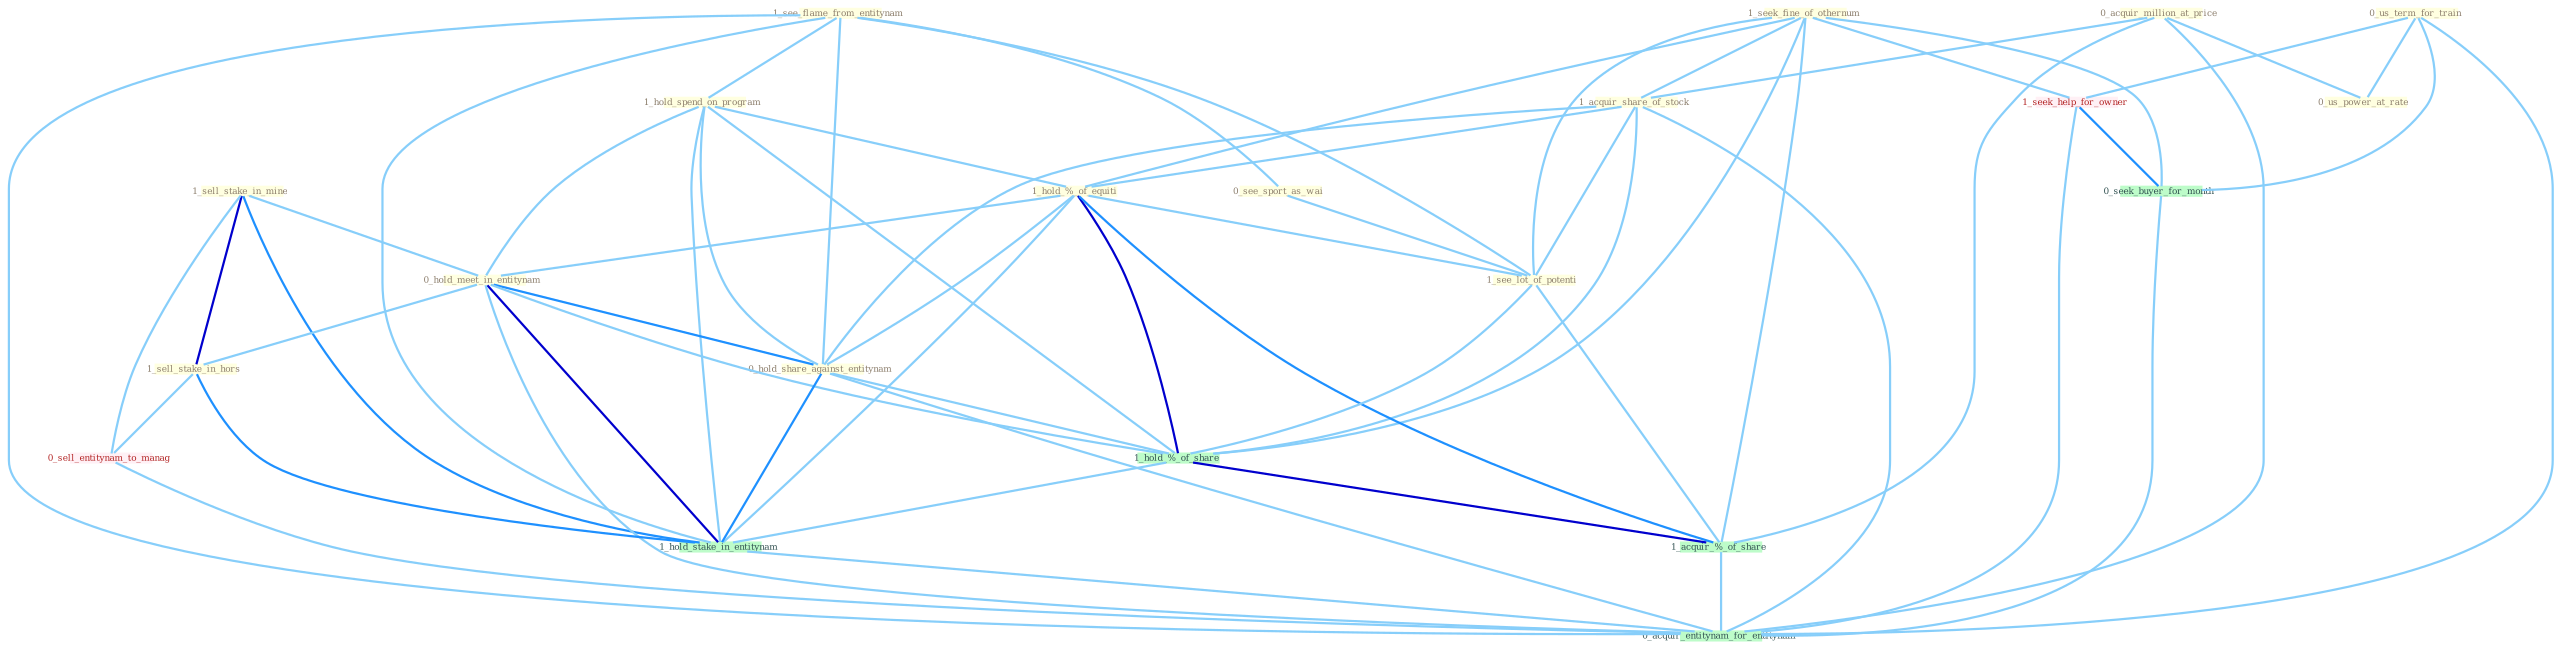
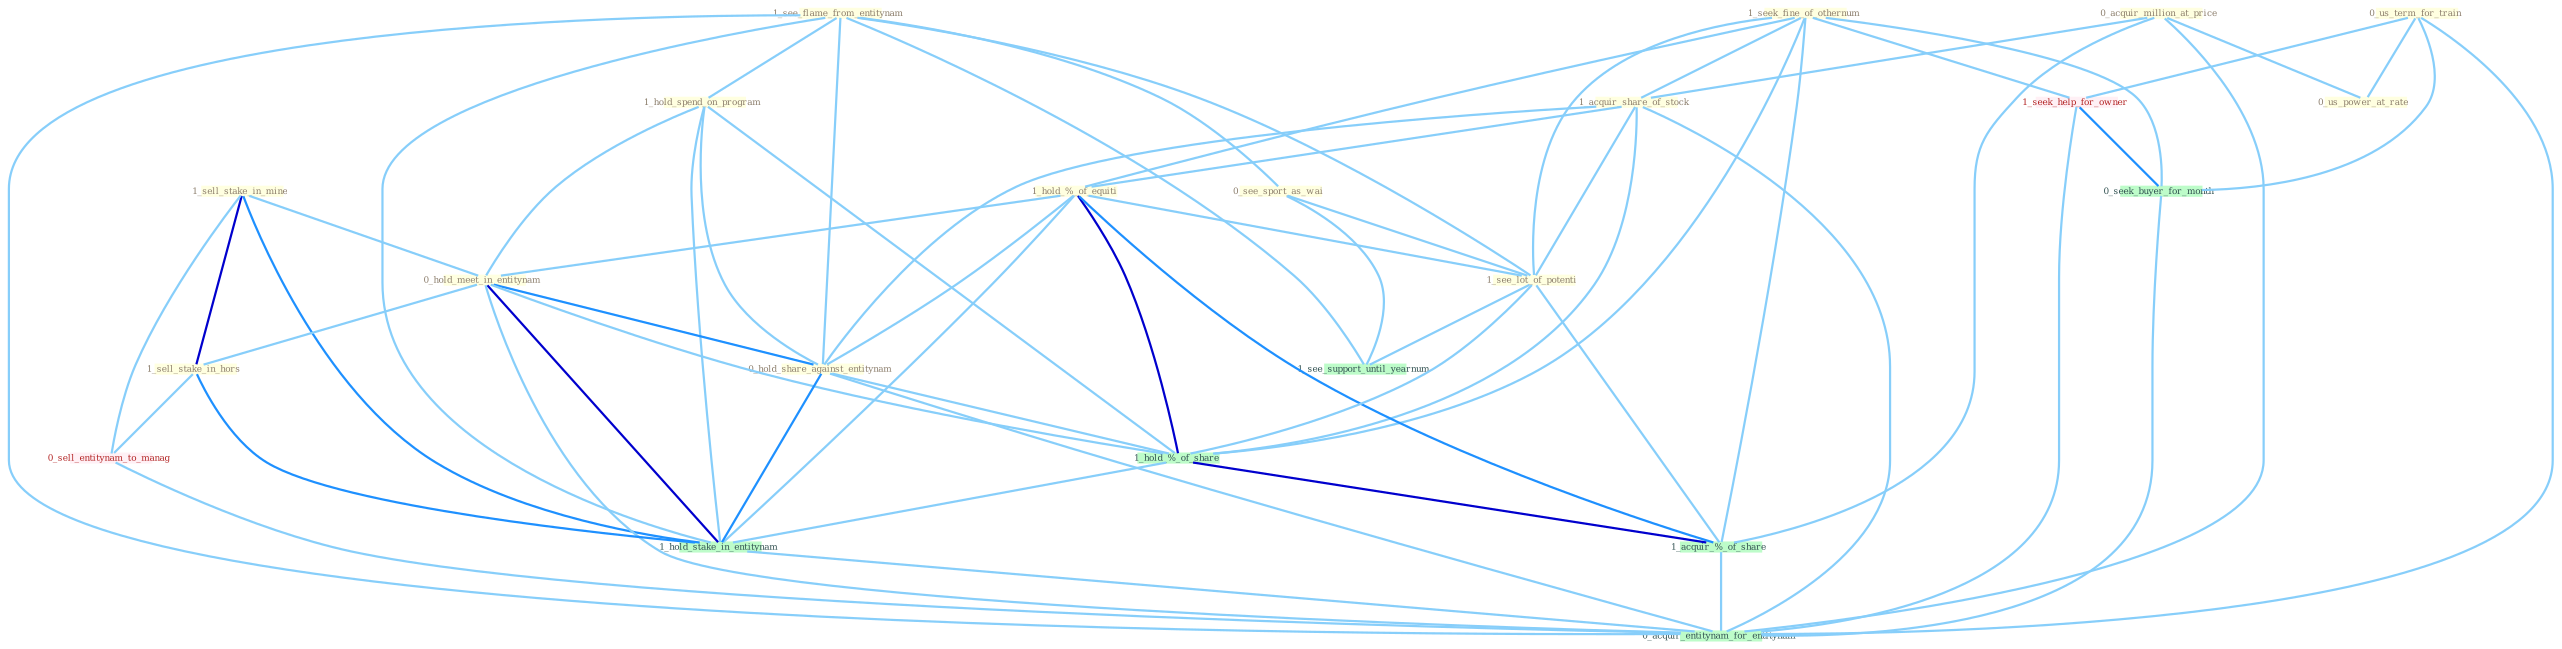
edge "1_hold_spend_on_program" -- "1_hold_%_of_equiti": removed
node "1_see_support_until_yearnum": added
